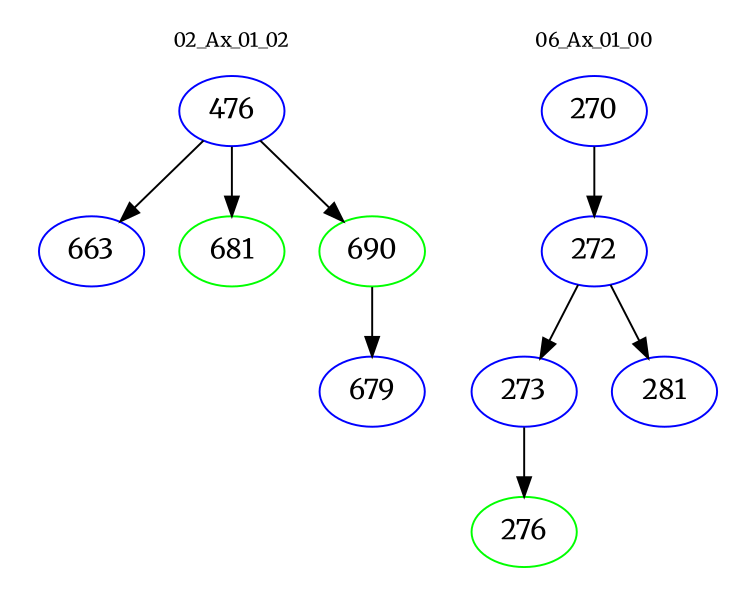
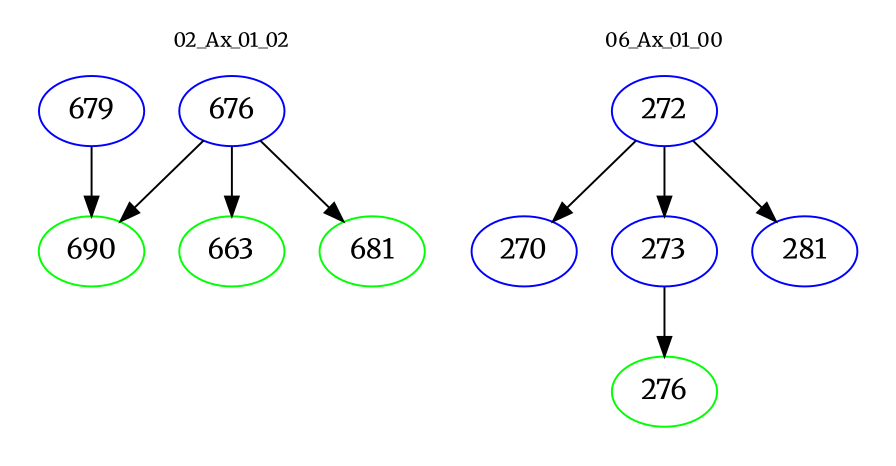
node "476": label "476" -> "676"
edge "270" -> "272": reversed
node "663": color blue -> green
edge "690" -> "679": reversed
